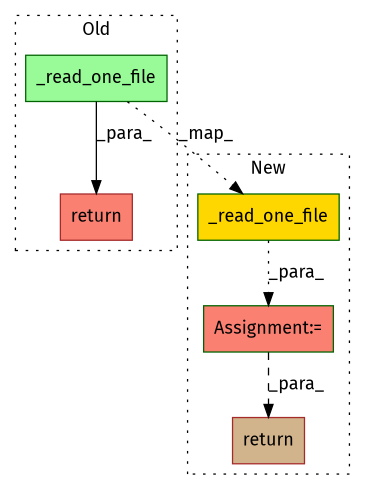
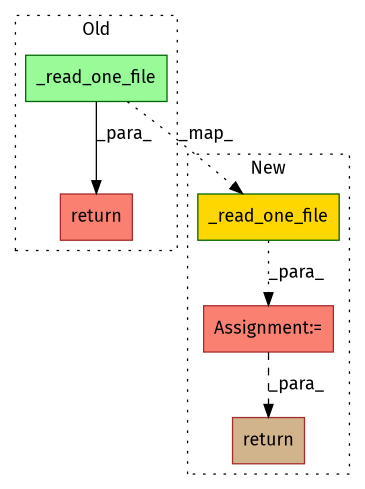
node "Assignment:=": color darkgreen -> brown
